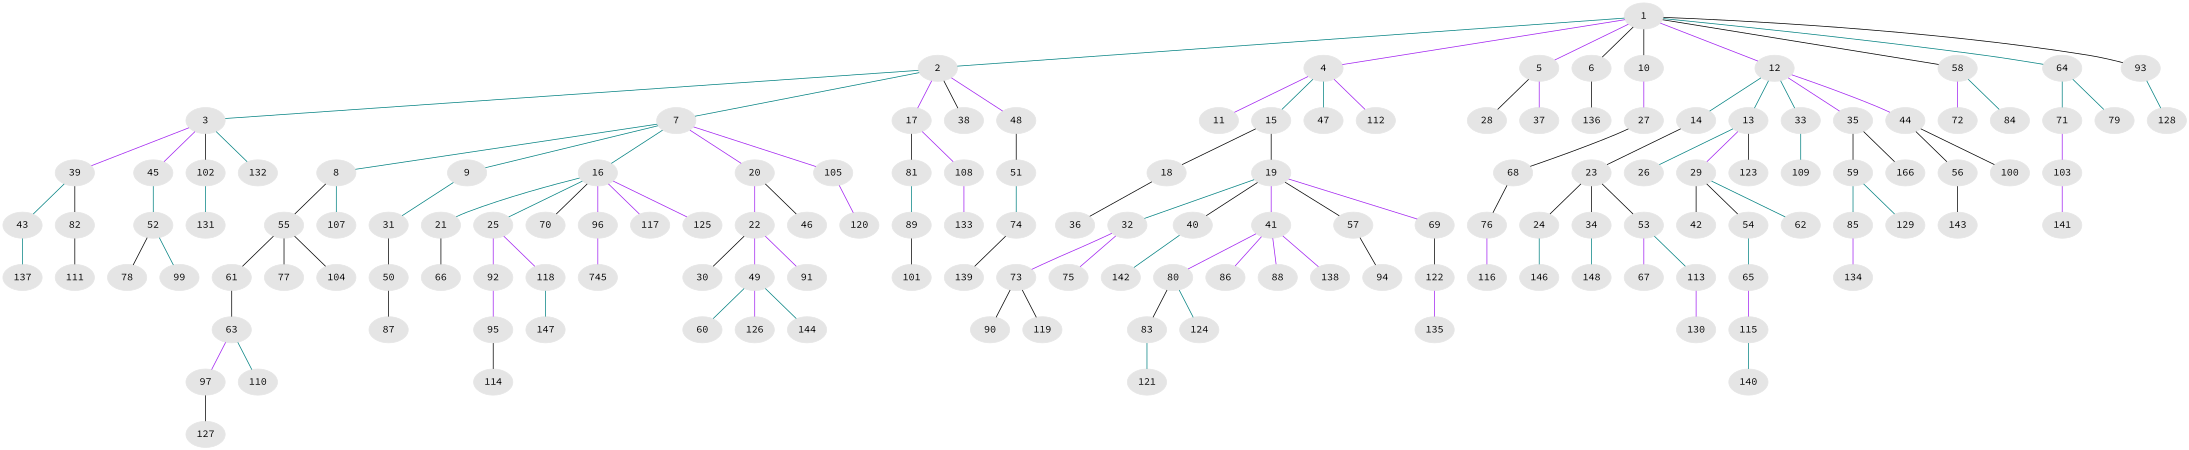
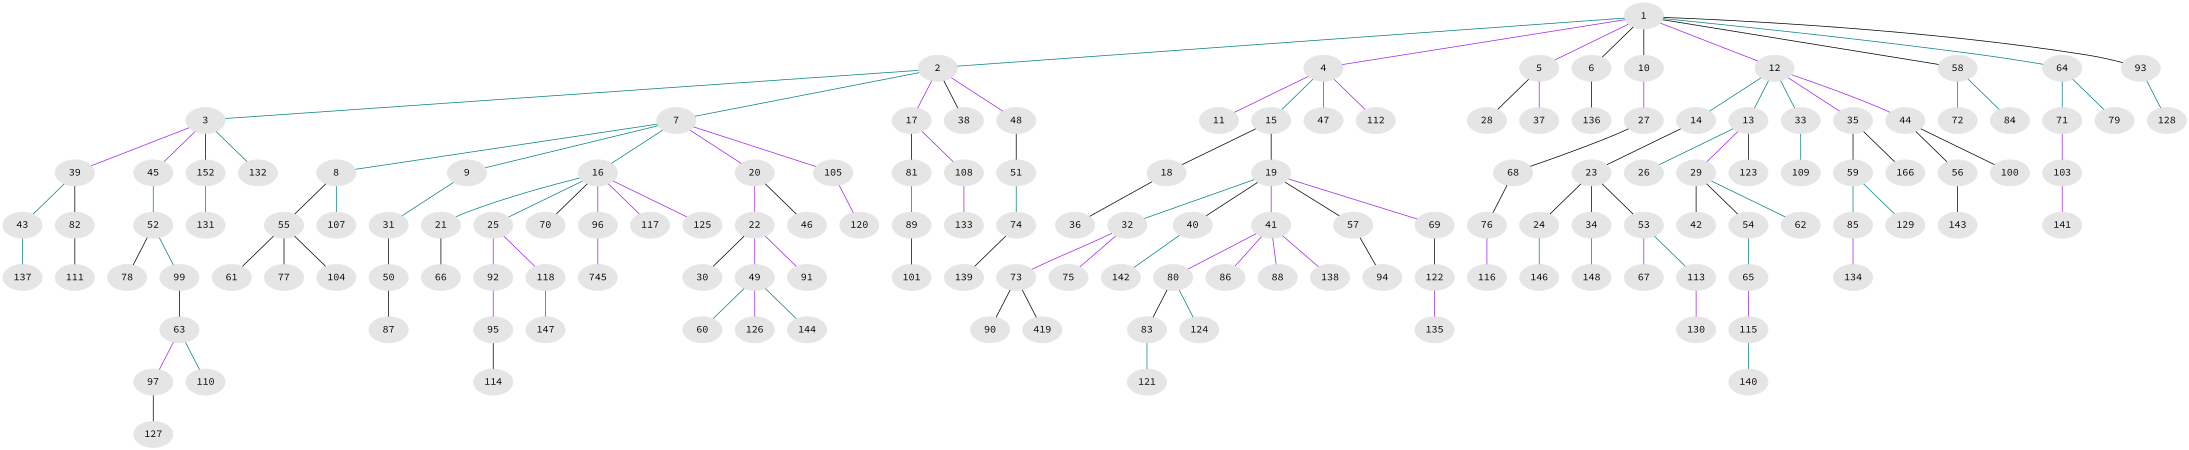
node "102": label "102" -> "152"
edge "61" -- "63": now "99" -- "63"
node "119": label "119" -> "419"
